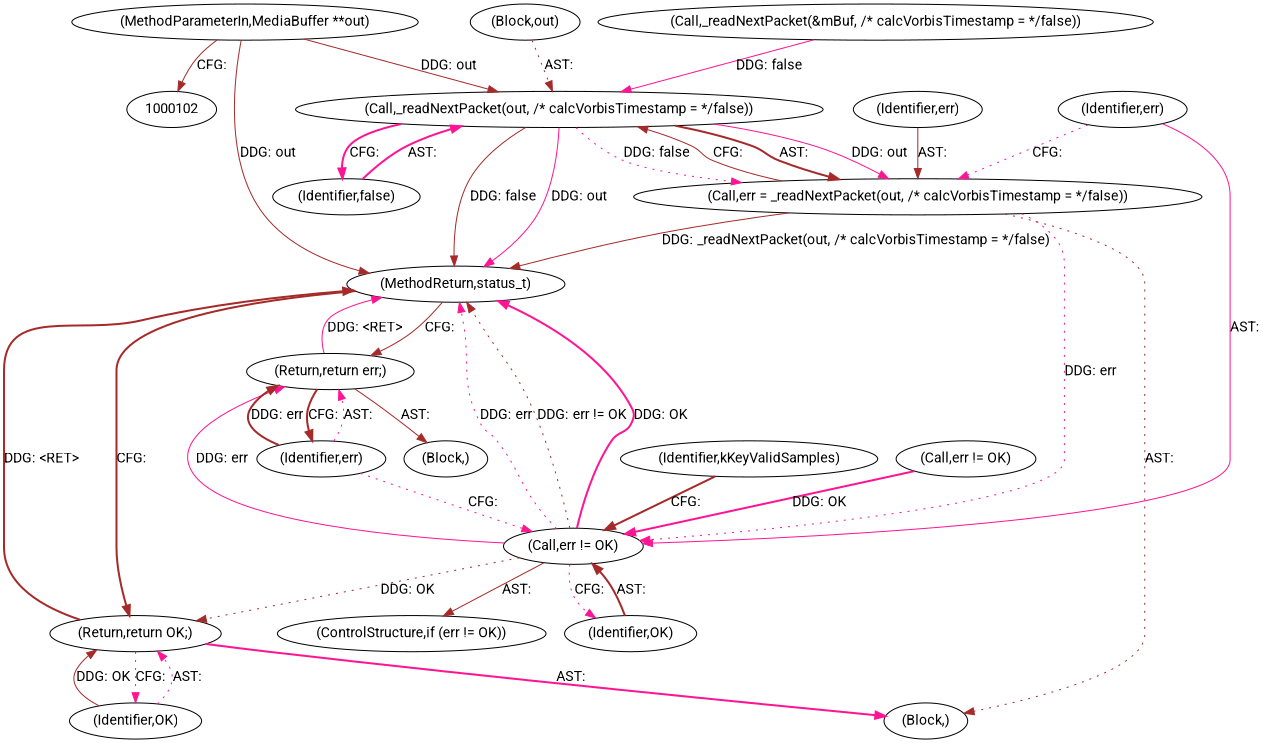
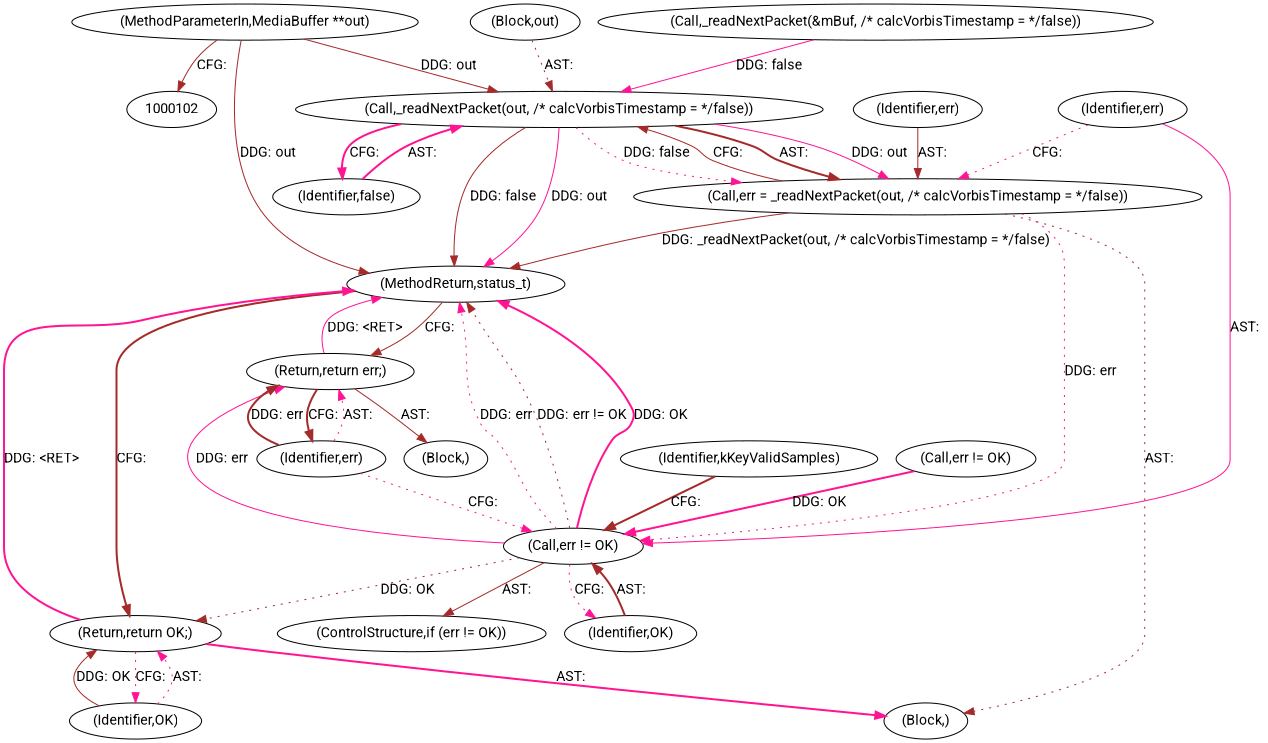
edge "(Return,return OK;)" -> "(MethodReturn,status_t)": color brown -> deeppink
